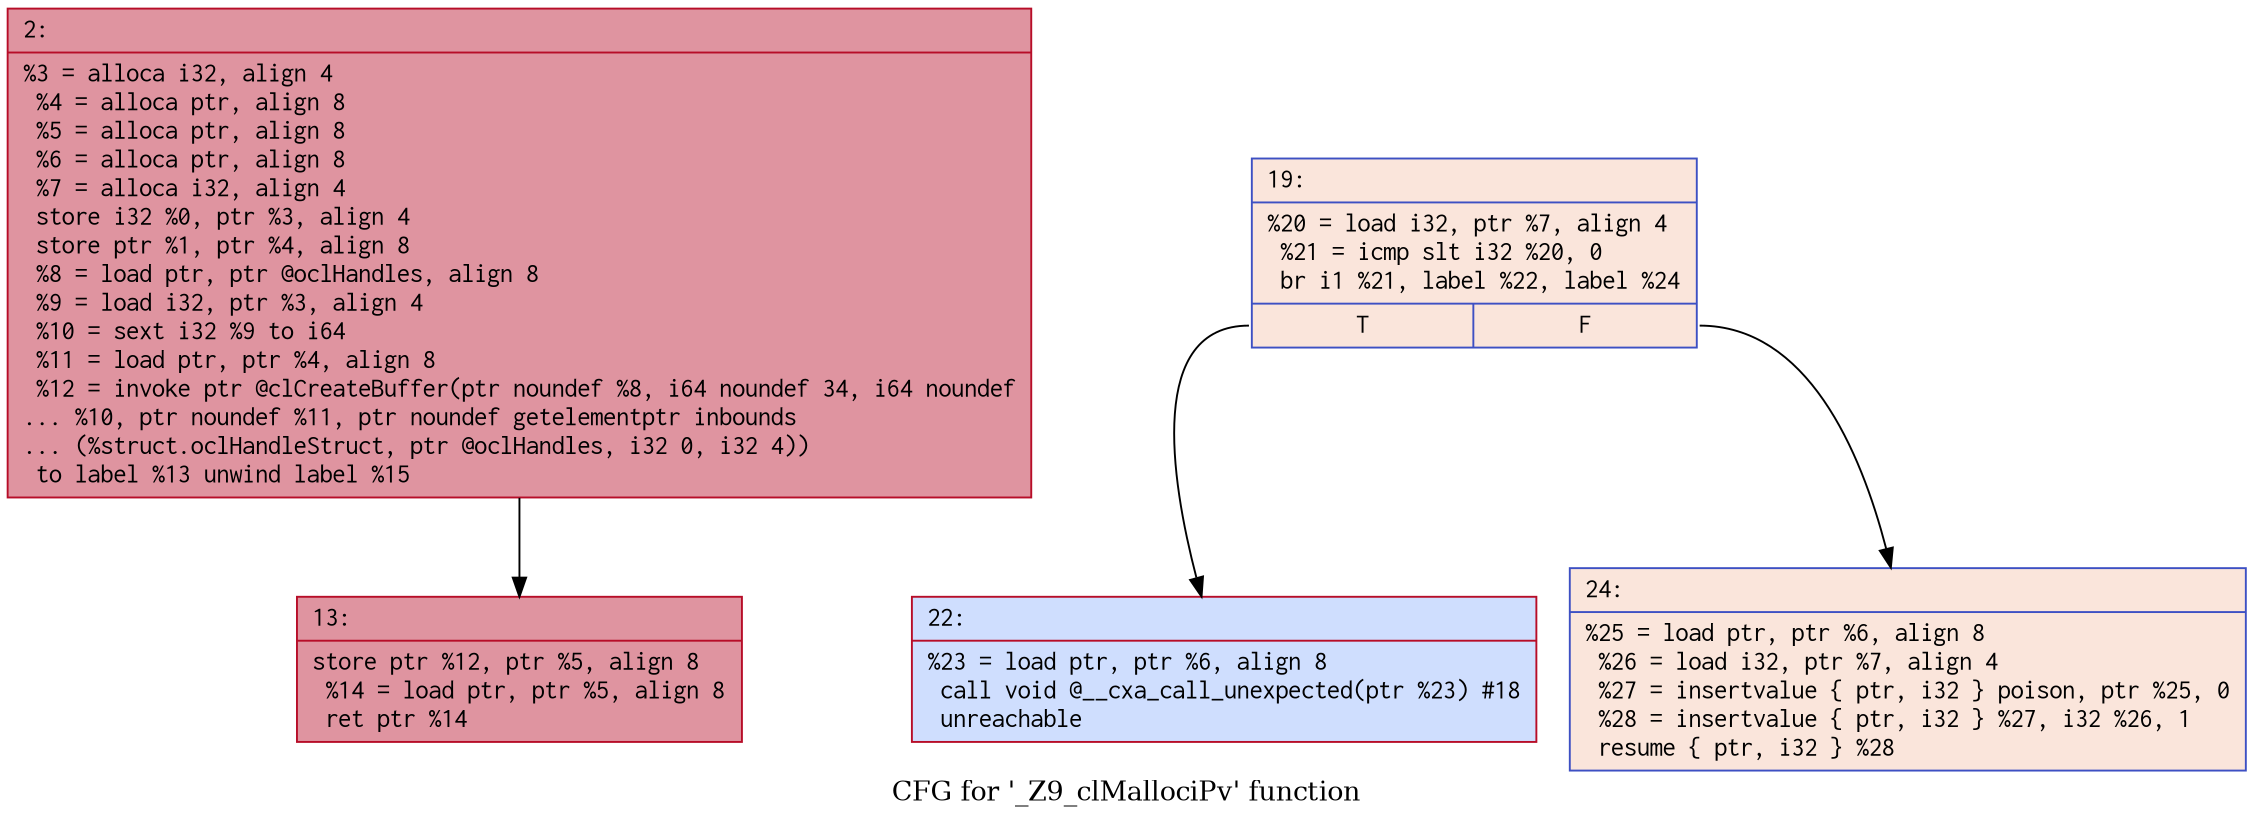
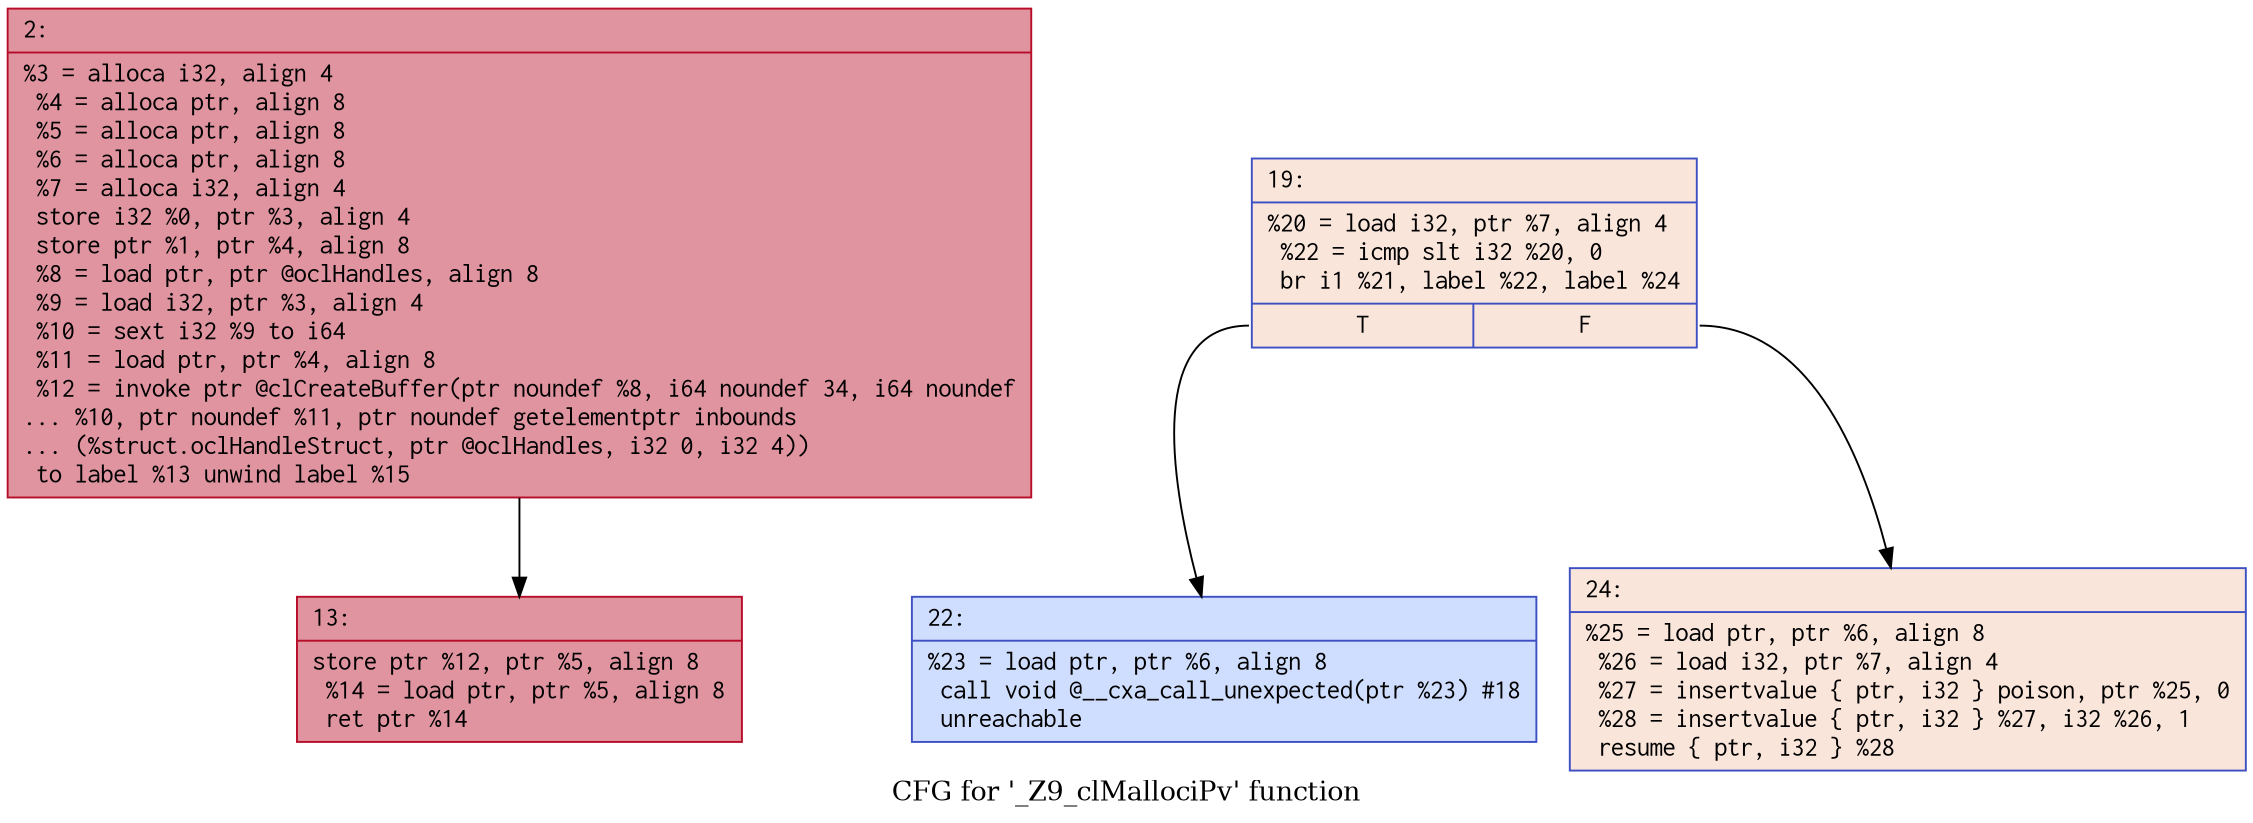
node "19:": text "%21 = icmp slt i32 %20, 0" -> "%22 = icmp slt i32 %20, 0"
node "22:": color #b70d28ff -> #3d50c3ff
